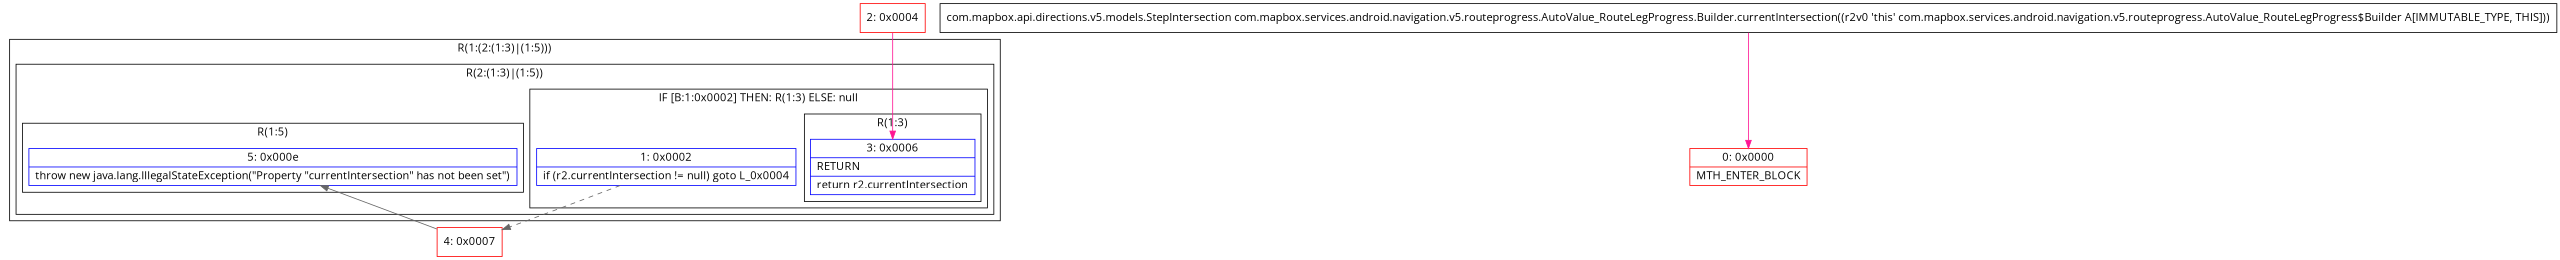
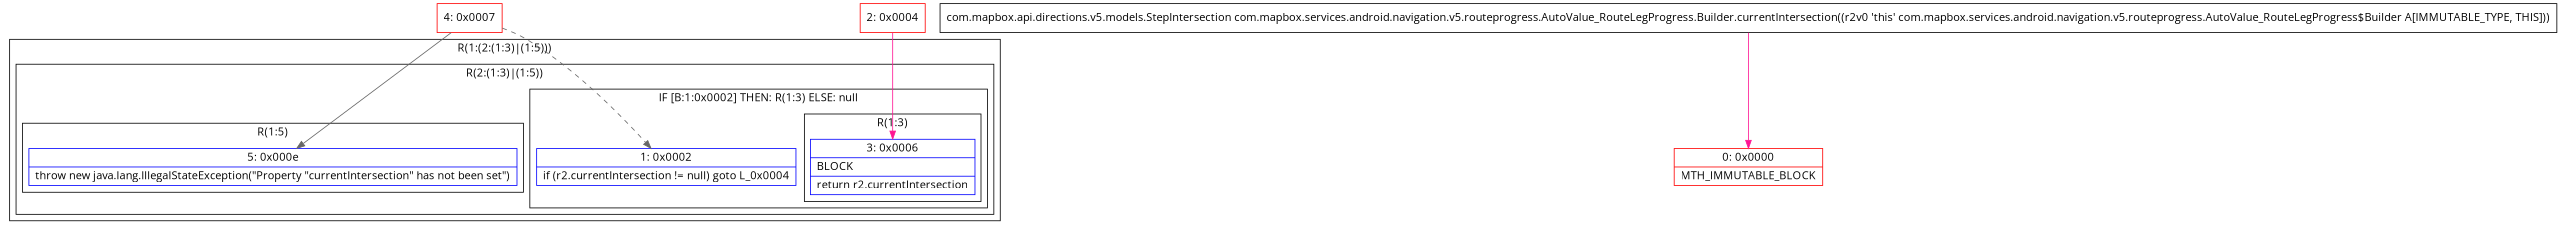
node "3: 0x0006": text "RETURN" -> "BLOCK"
node "0: 0x0000": text "MTH_ENTER_BLOCK" -> "MTH_IMMUTABLE_BLOCK"
edge "1: 0x0002" -> "4: 0x0007": reversed
